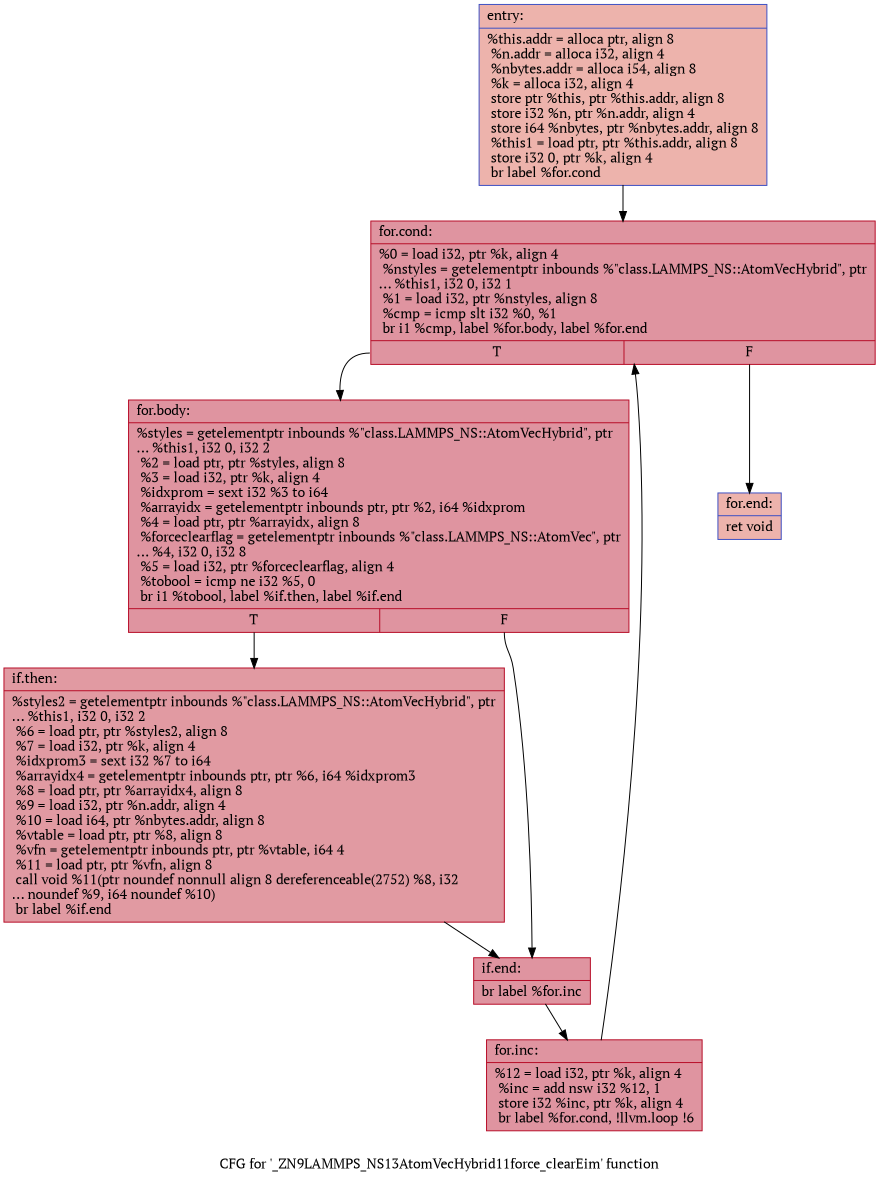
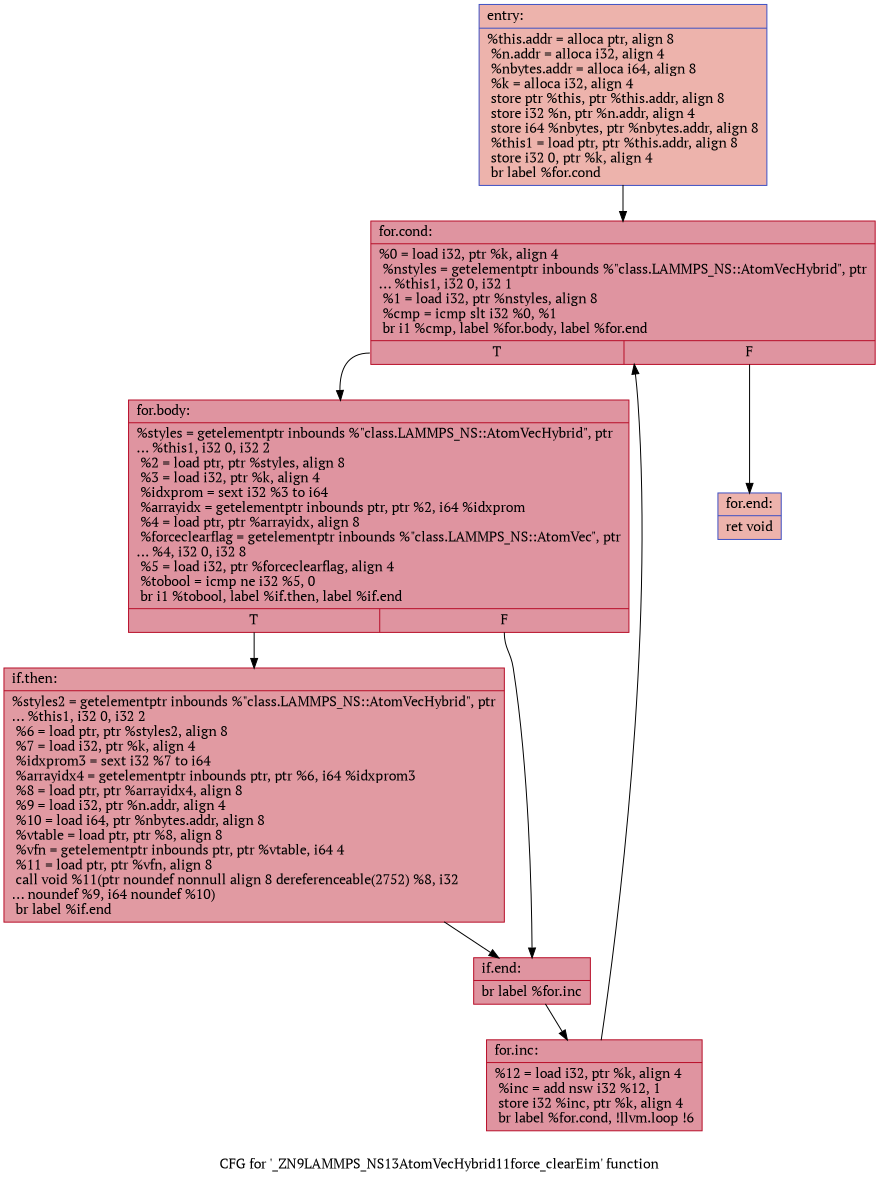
node "entry:": text "%nbytes.addr = alloca i54, align 8" -> "%nbytes.addr = alloca i64, align 8"
